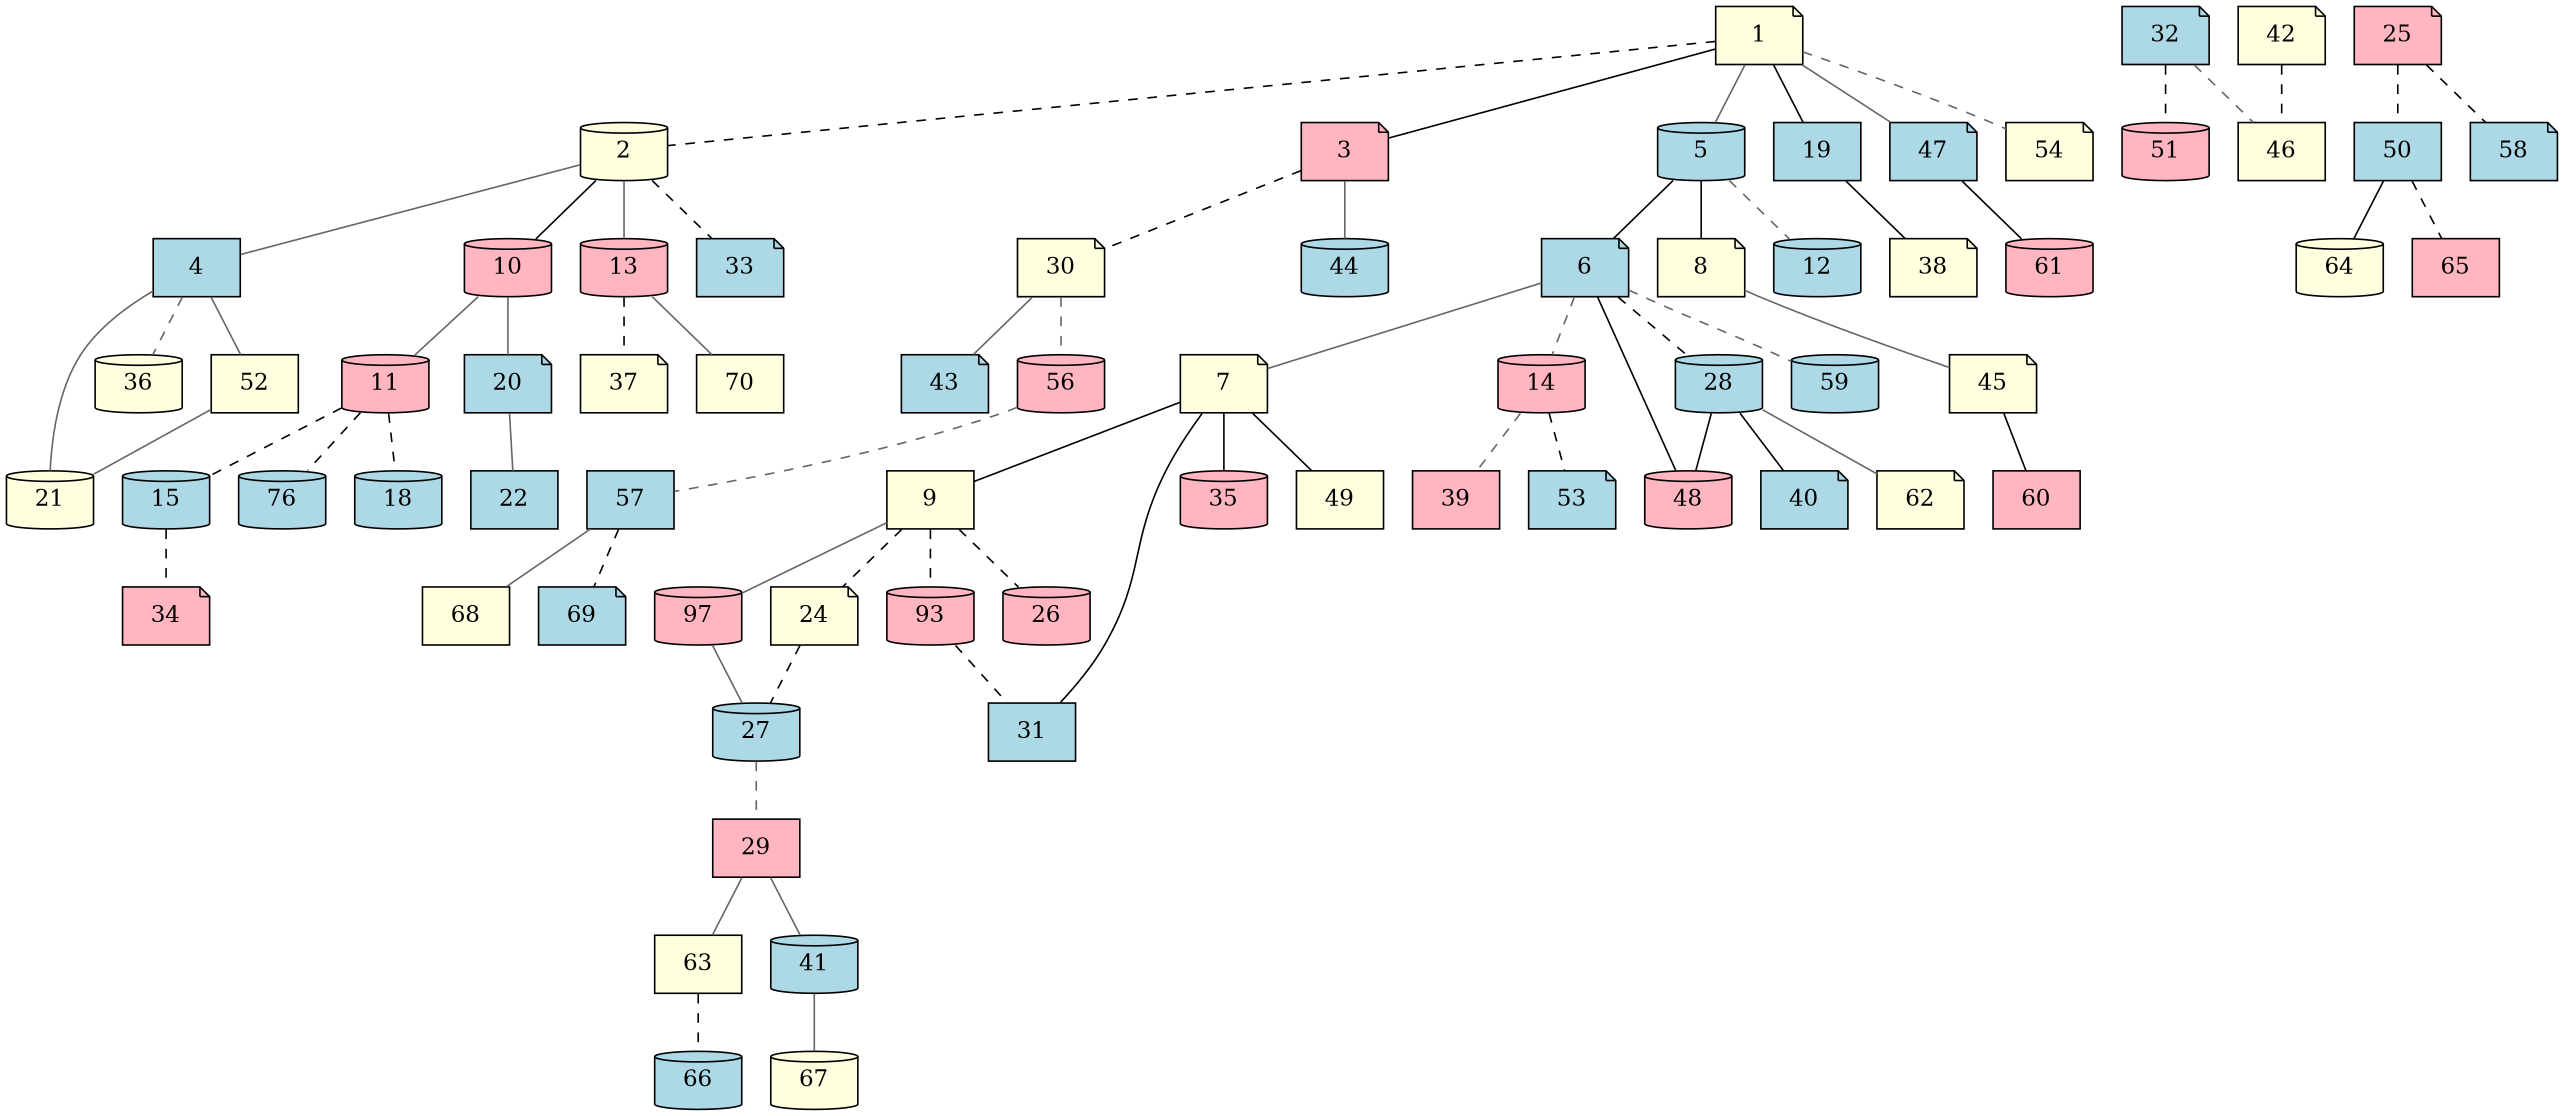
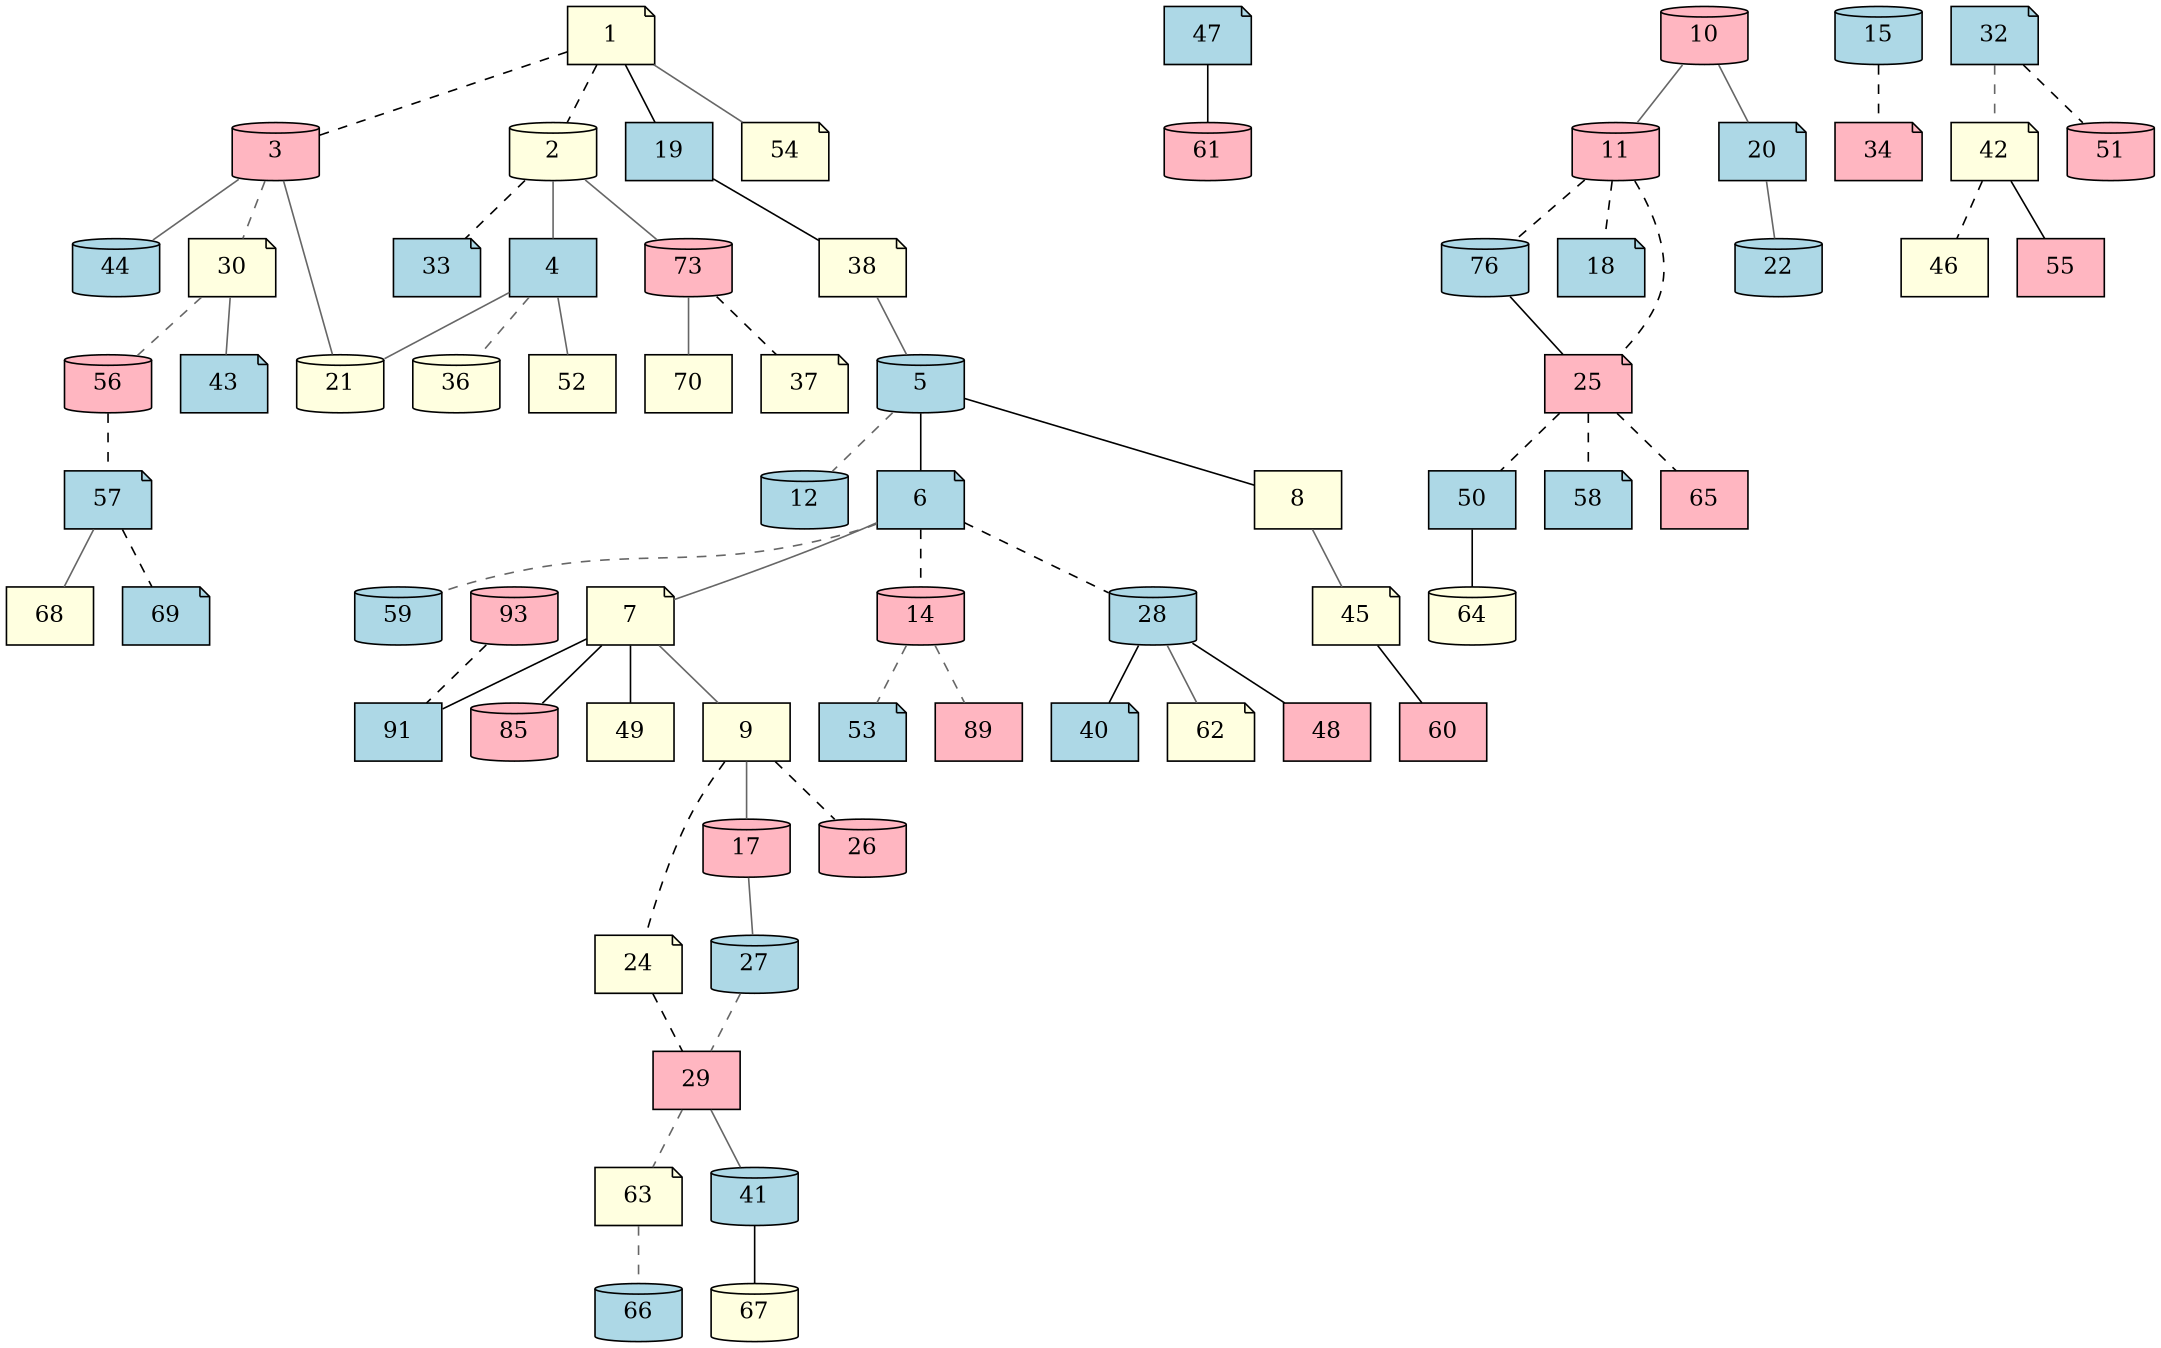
edge "1" -- "54": style dashed -> solid
edge "1" -- "47": removed
edge "1" -- "3": style solid -> dashed
edge "1" -- "5": now "38" -- "5"
edge "32" -- "46": now "32" -- "42"
node "3": shape note -> cylinder
edge "2" -- "10": removed
edge "3" -- "30": color black -> gray40
edge "50" -- "65": now "25" -- "65"
node "13": label "13" -> "73"
node "8": shape note -> box
node "55": added
edge "76" -- "25": added
edge "6" -- "14": color gray40 -> black
edge "6" -- "48": removed
edge "52" -- "21": now "3" -- "21"
edge "11" -- "15": now "11" -- "25"
edge "7" -- "9": color black -> gray40
edge "14" -- "53": color black -> gray40
edge "56" -- "57": color gray40 -> black
node "18": shape cylinder -> note
node "22": shape box -> cylinder
node "57": shape box -> note
node "35": label "35" -> "85"
node "39": label "39" -> "89"
node "48": shape cylinder -> box
edge "9" -- "93": removed
node "97": label "97" -> "17"
edge "24" -- "27": now "24" -- "29"
node "31": label "31" -> "91"
edge "29" -- "63": style solid -> dashed
node "63": shape box -> note
edge "63" -- "66": color black -> gray40
edge "41" -- "67": color gray40 -> black
